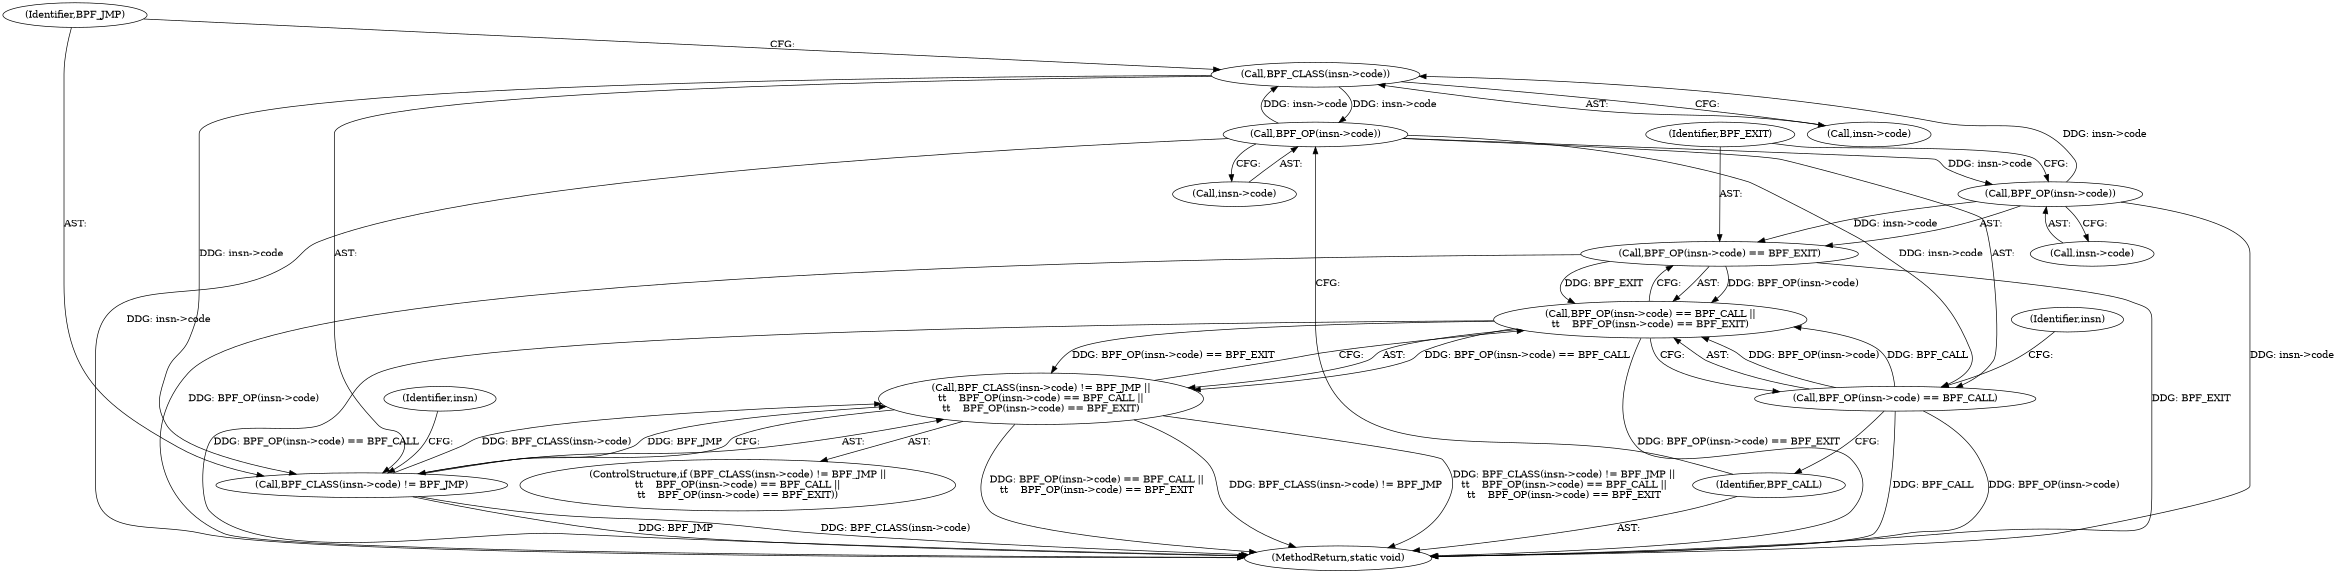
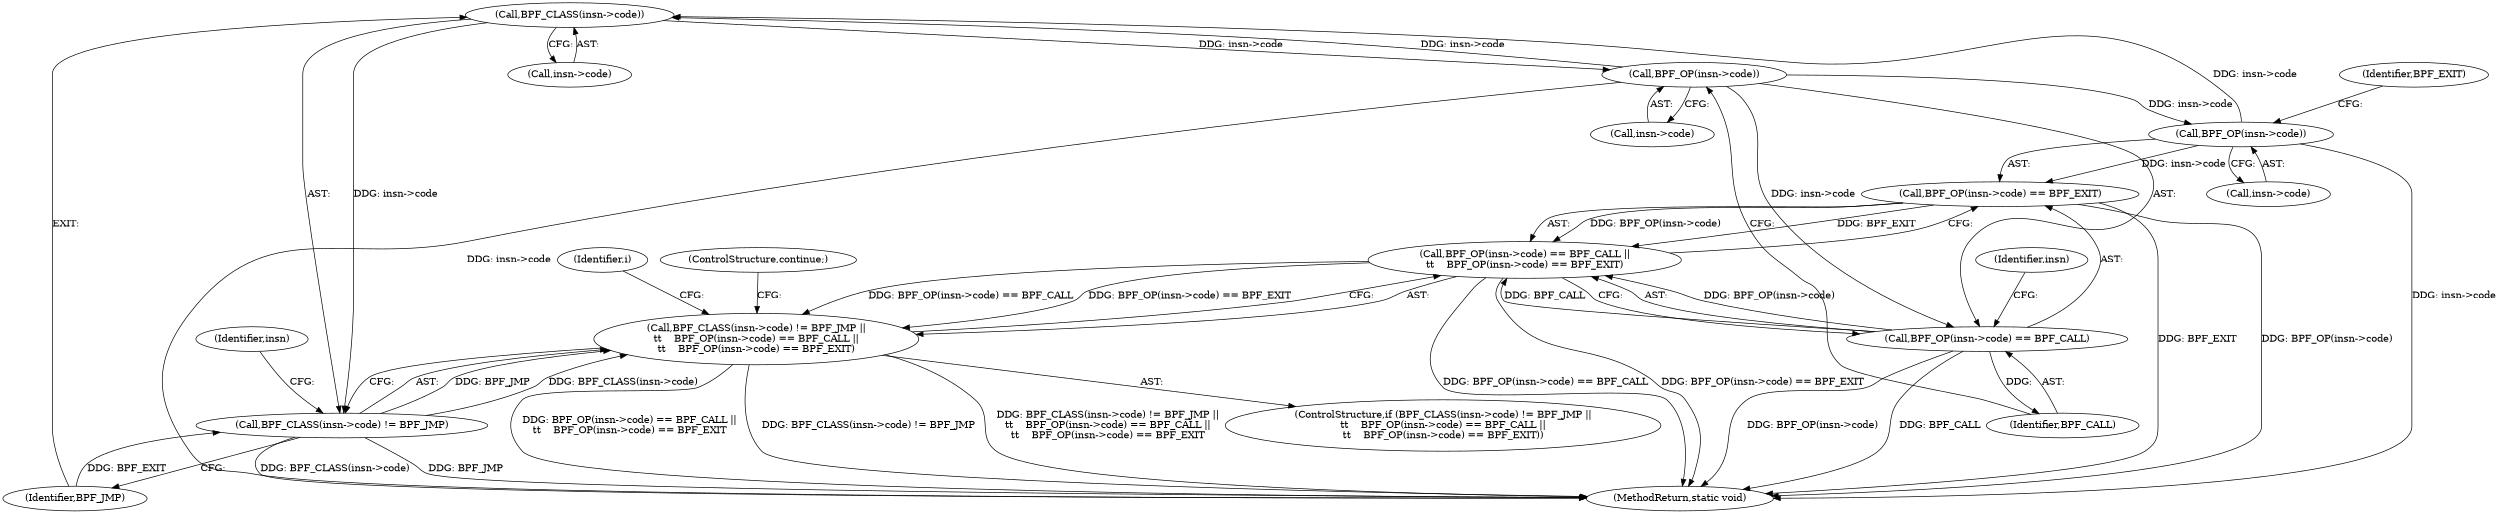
edge "(Identifier,BPF_JMP)" -> "(Call,BPF_CLASS(insn->code))": label "CFG: " -> "EXIT: "
edge "(Identifier,BPF_EXIT)" -> "(Call,BPF_OP(insn->code) == BPF_EXIT)": now "(Call,BPF_OP(insn->code) == BPF_CALL)" -> "(Call,BPF_OP(insn->code) == BPF_EXIT)"
edge "(Identifier,BPF_JMP)" -> "(Call,BPF_CLASS(insn->code) != BPF_JMP)": label "AST: " -> "DDG: BPF_EXIT"
node "(Identifier,i)": added
node "(ControlStructure,continue;)": added
edge "(Call,BPF_OP(insn->code) == BPF_CALL)" -> "(Identifier,BPF_CALL)": label "CFG: " -> "DDG: "
edge "(Call,BPF_CLASS(insn->code) != BPF_JMP)" -> "(Identifier,BPF_JMP)": added, label "CFG:"
edge "(Identifier,BPF_CALL)" -> "(MethodReturn,static void)": now "(Identifier,BPF_CALL)" -> "(Call,BPF_OP(insn->code) == BPF_CALL)"
